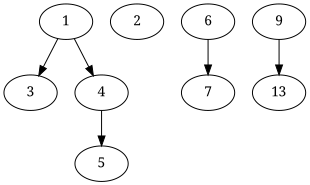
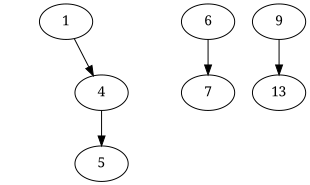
node "2": removed
node "3": removed
